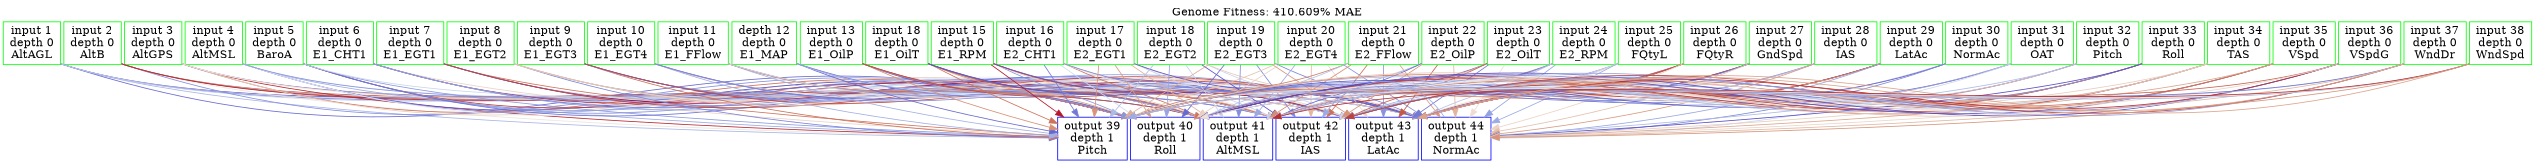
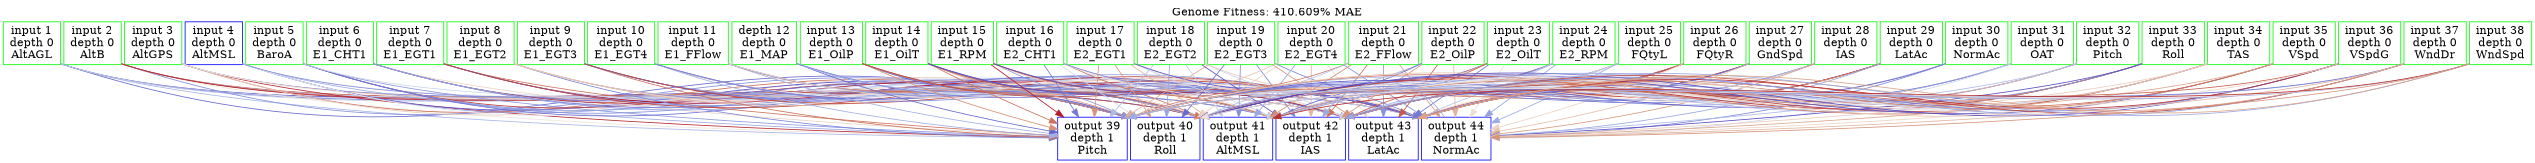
node "input 4 depth 0 AltMSL": color green -> blue
node "input 18 depth 0 E1_OilT": label "input 18 depth 0 E1_OilT" -> "input 14 depth 0 E1_OilT"
edge "input 38 depth 0 WndSpd" -> "output 42 depth 1 IAS": added
